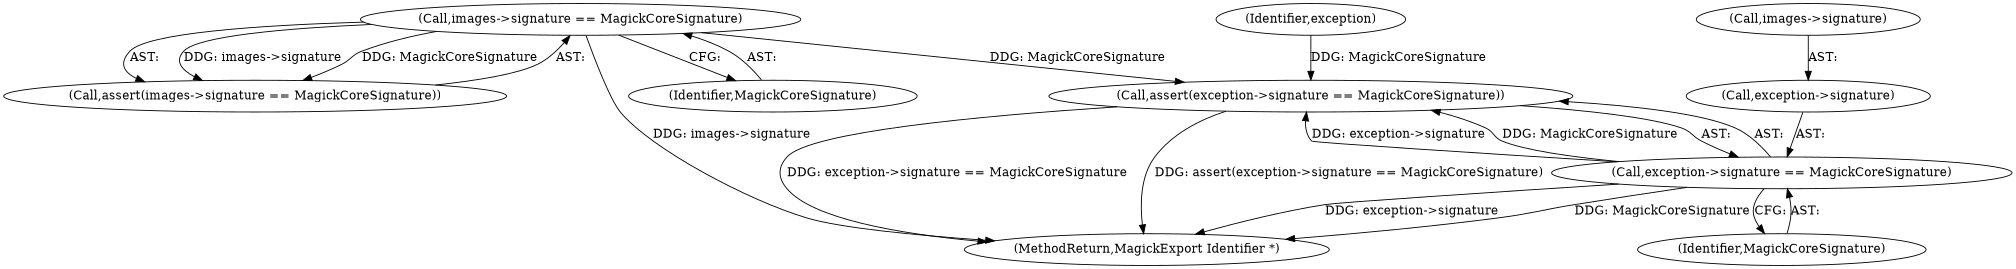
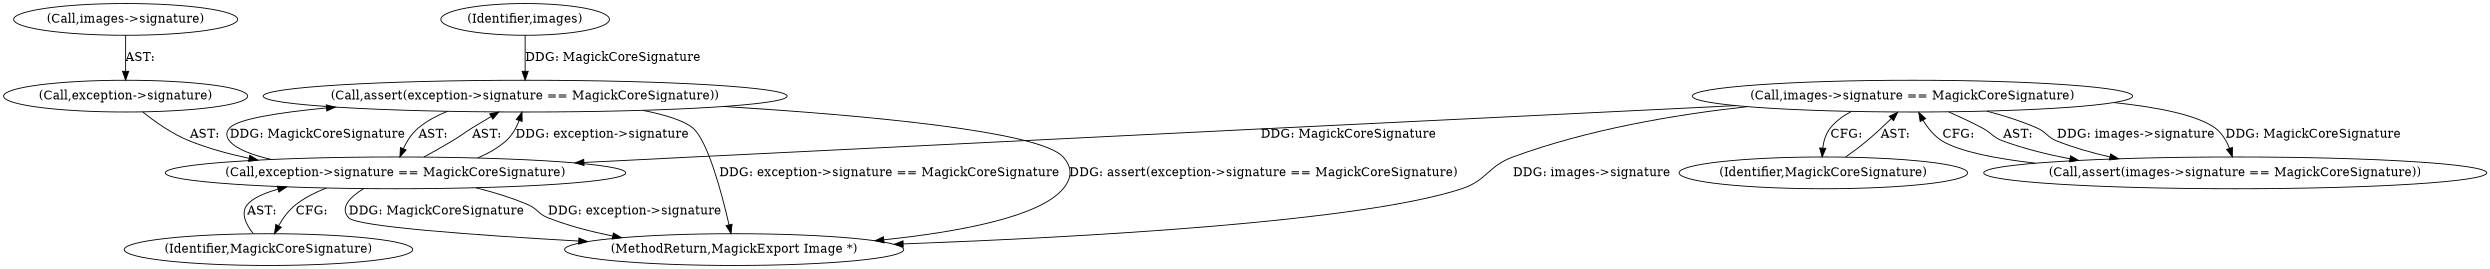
node "(Identifier,exception)": label "(Identifier,exception)" -> "(Identifier,images)"
edge "(Call,images->signature == MagickCoreSignature)" -> "(Call,assert(exception->signature == MagickCoreSignature))": now "(Call,images->signature == MagickCoreSignature)" -> "(Call,exception->signature == MagickCoreSignature)"
edge "(Call,assert(images->signature == MagickCoreSignature))" -> "(Call,images->signature == MagickCoreSignature)": label "AST: " -> "CFG: "
node "(MethodReturn,MagickExport Identifier *)": label "(MethodReturn,MagickExport Identifier *)" -> "(MethodReturn,MagickExport Image *)"
